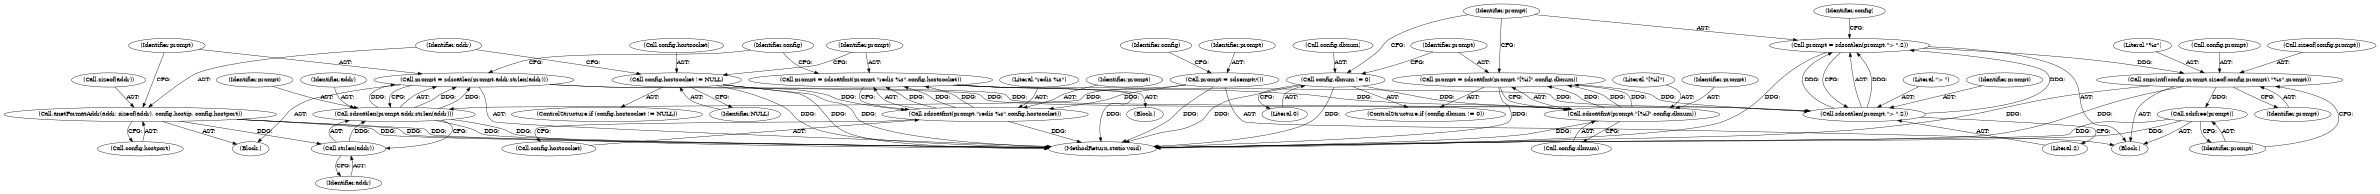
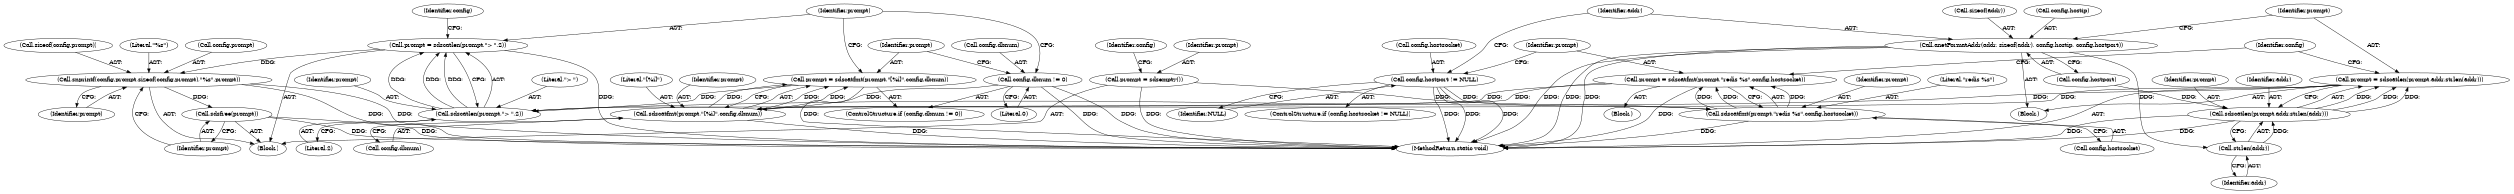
node "(Call,config.hostip)": added
node "(Call,config.hostsocket != NULL)": label "(Call,config.hostsocket != NULL)" -> "(Call,config.hostport != NULL)"
edge "(Call,prompt = sdsempty())" -> "(Call,sdscatlen(prompt,addr,strlen(addr)))": now "(Call,config.hostport)" -> "(Call,sdscatlen(prompt,addr,strlen(addr)))"
